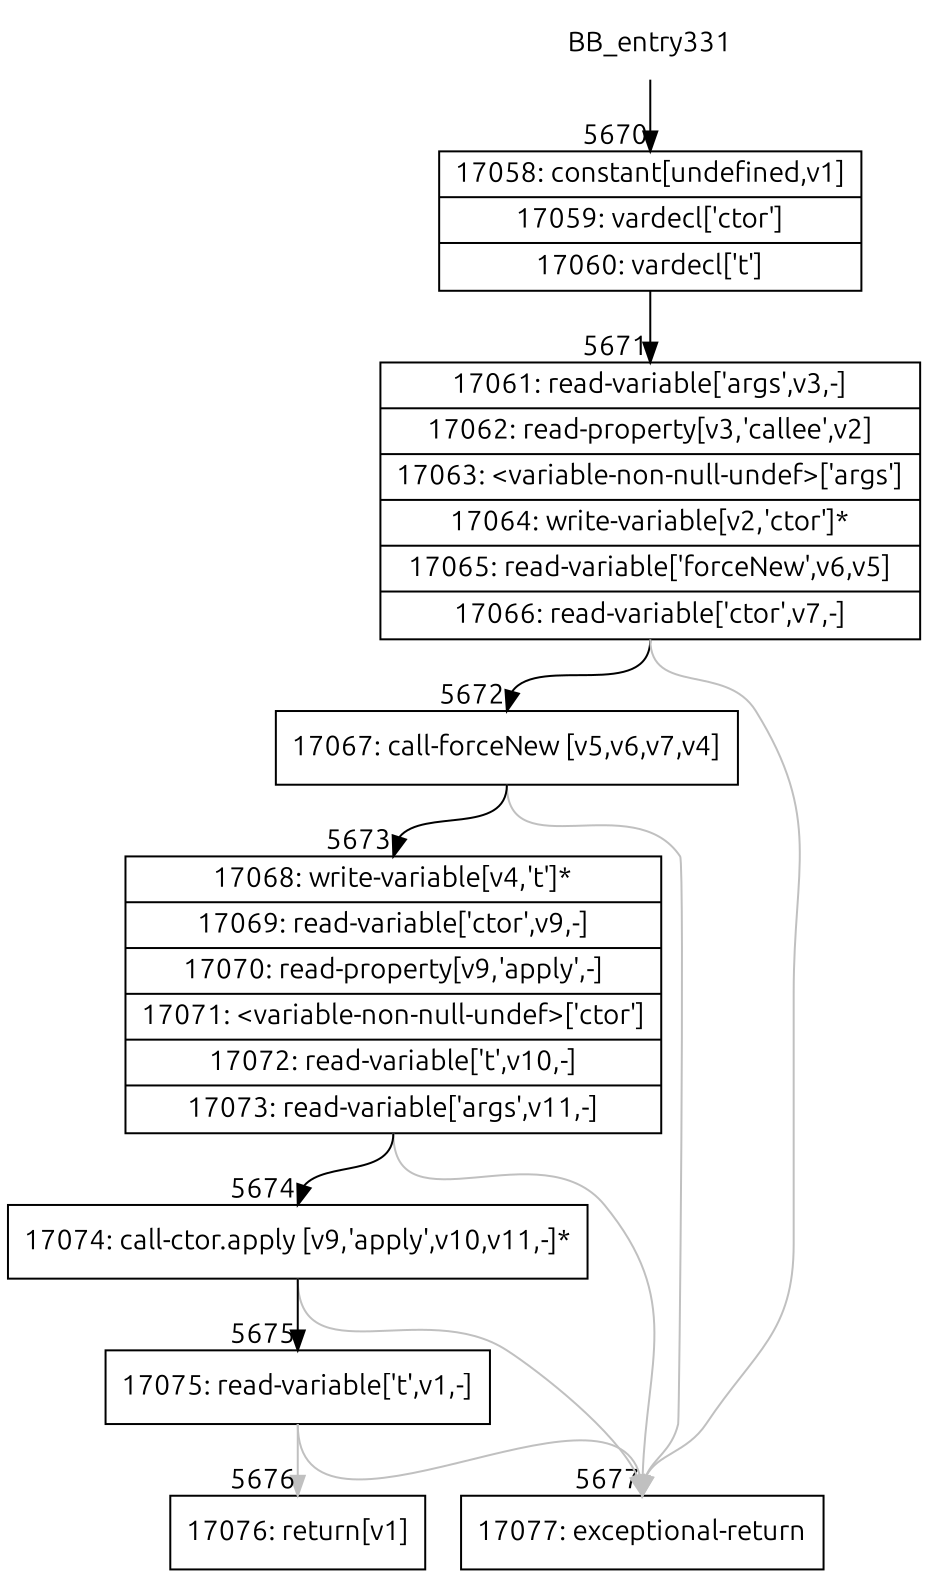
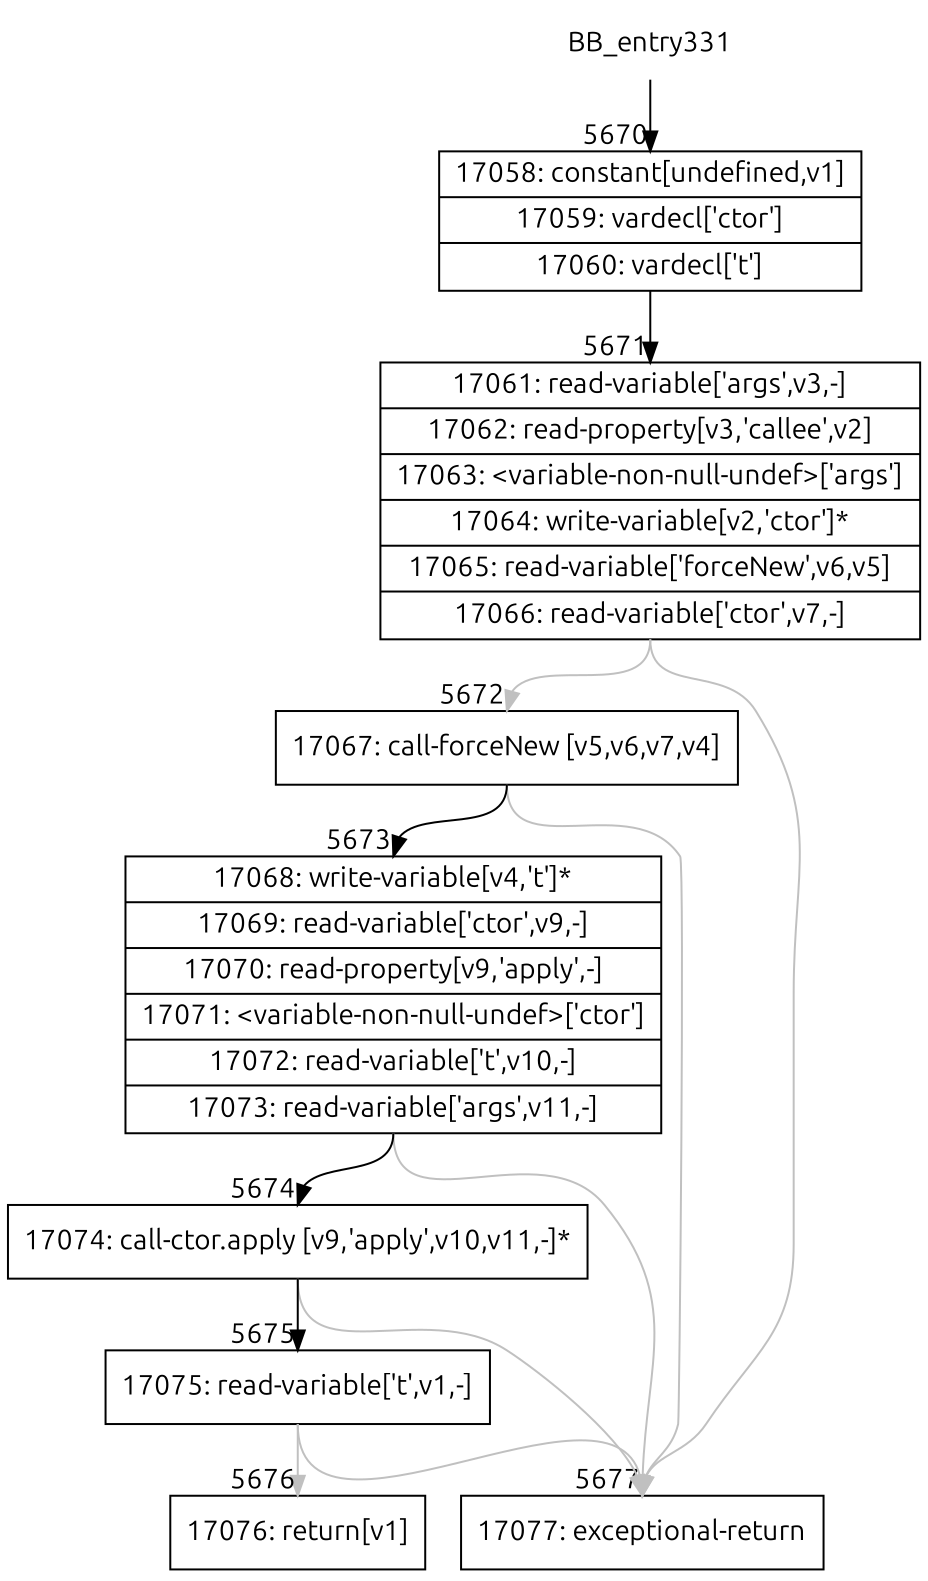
edge "17061: read-variable['args',v3,-]" -> "17067: call-forceNew [v5,v6,v7,v4]": color black -> gray
